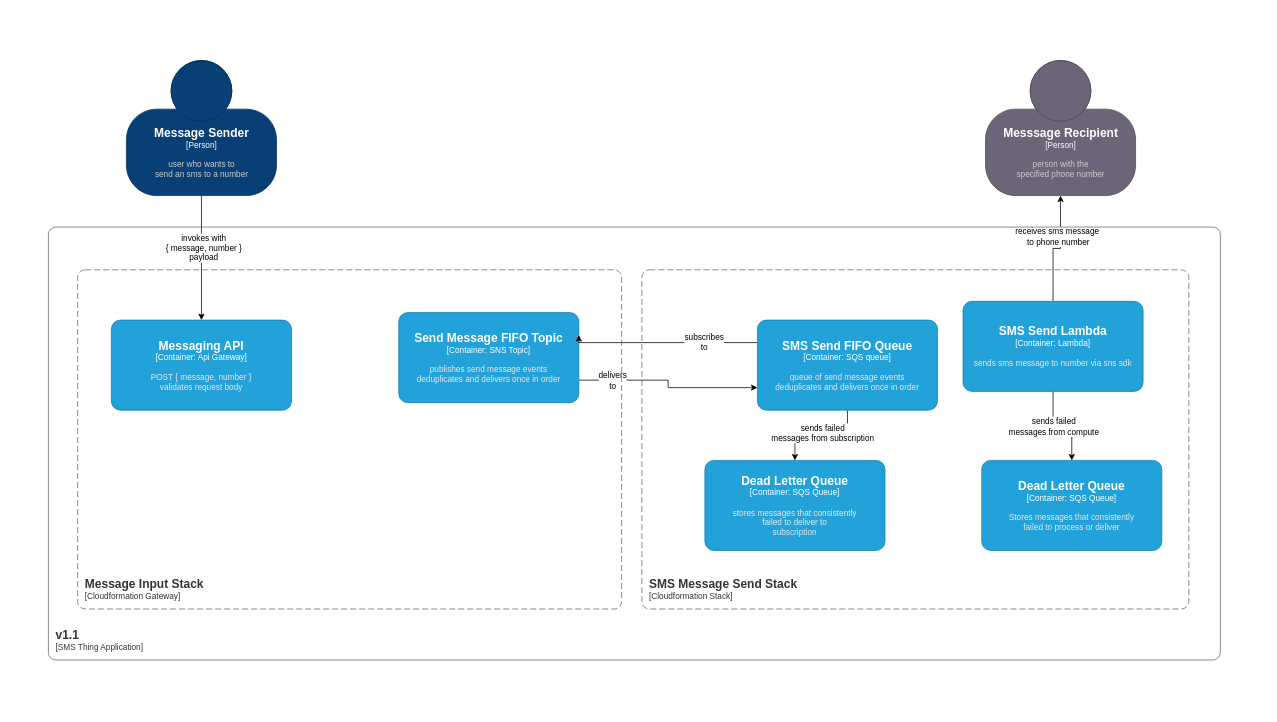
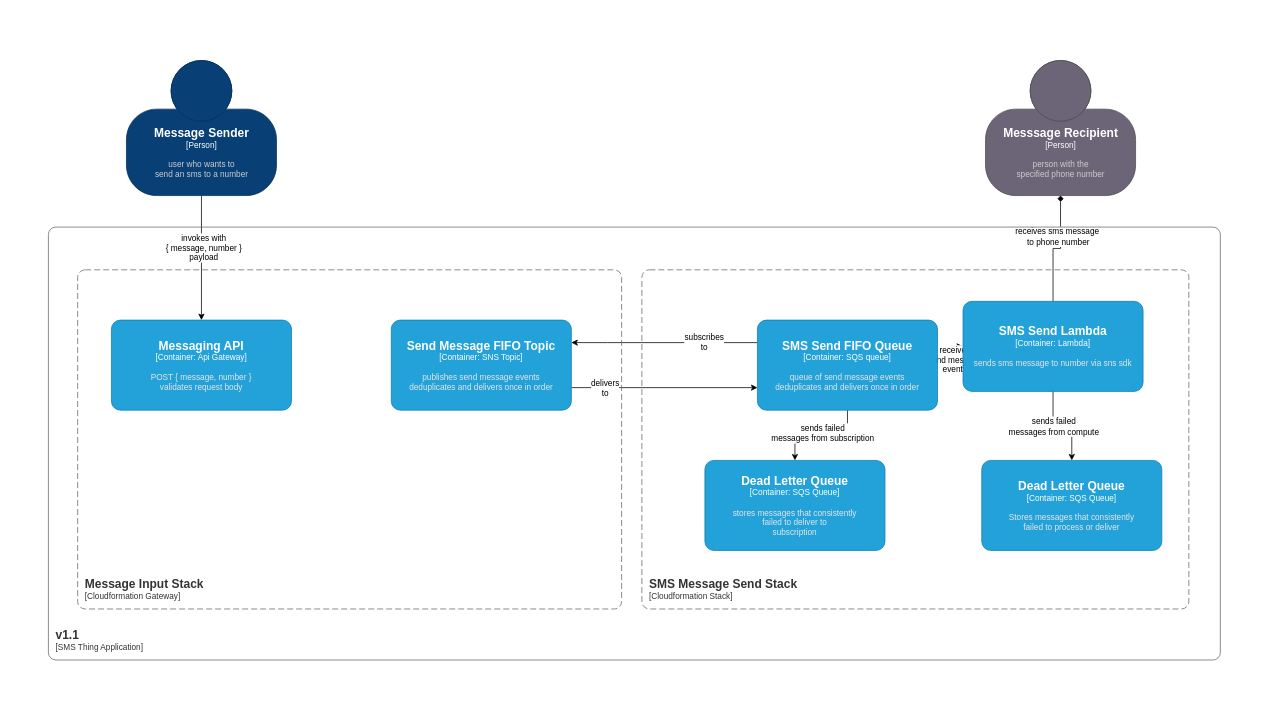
edge "SMS Send Lambda [Container: Lambda] sends sms message to number via sns sdk" -> "Messsage Recipient [Person] person with the specified phone number": arrowhead classic -> diamond
node "Send Message FIFO Topic [Container: SNS Topic] publishes send message events deduplicates and delivers once in order": moved (489, 357) -> (481, 365)
edge "SMS Send FIFO Queue [Container: SQS queue] queue of send message events deduplicates and delivers once in order" -> "SMS Send Lambda [Container: Lambda] sends sms message to number via sns sdk": added, label "receives send message events"
